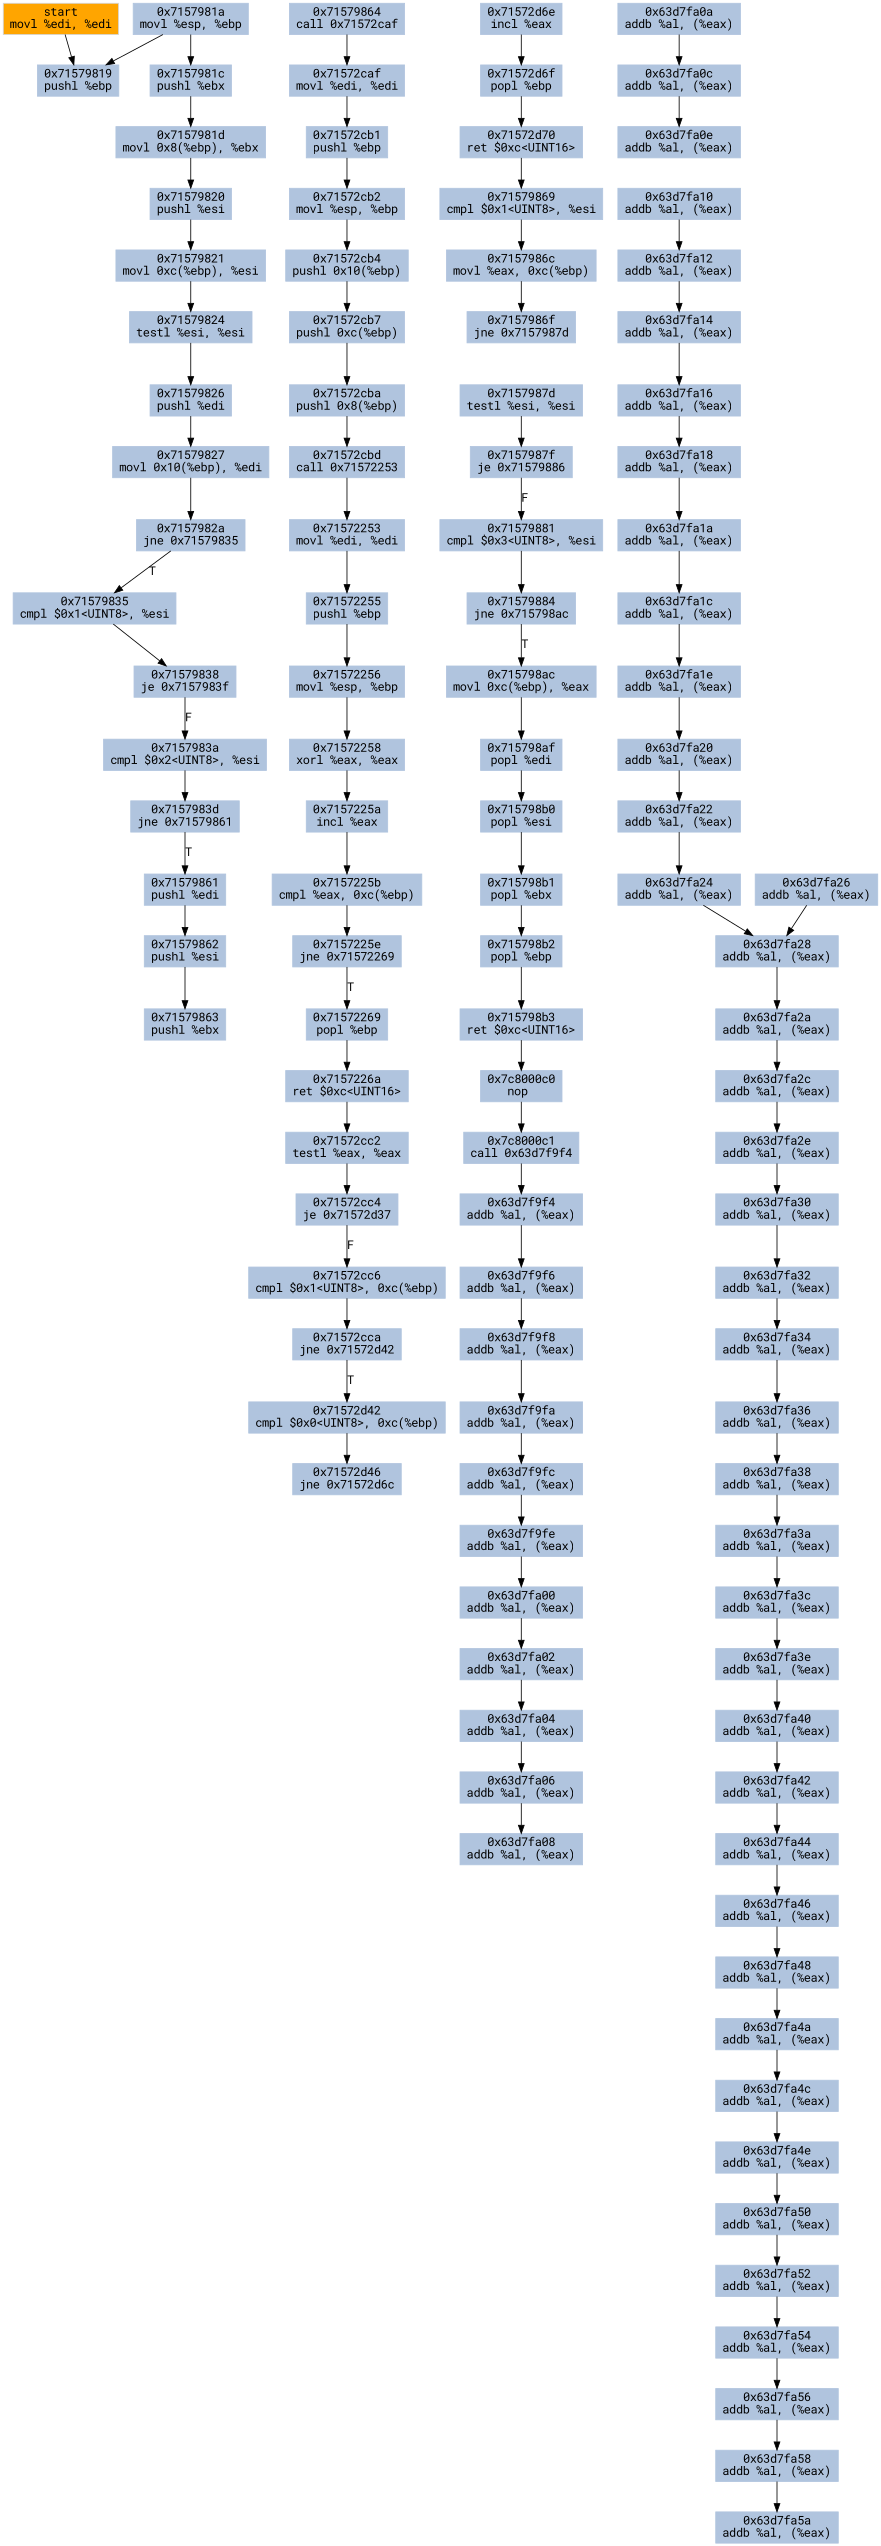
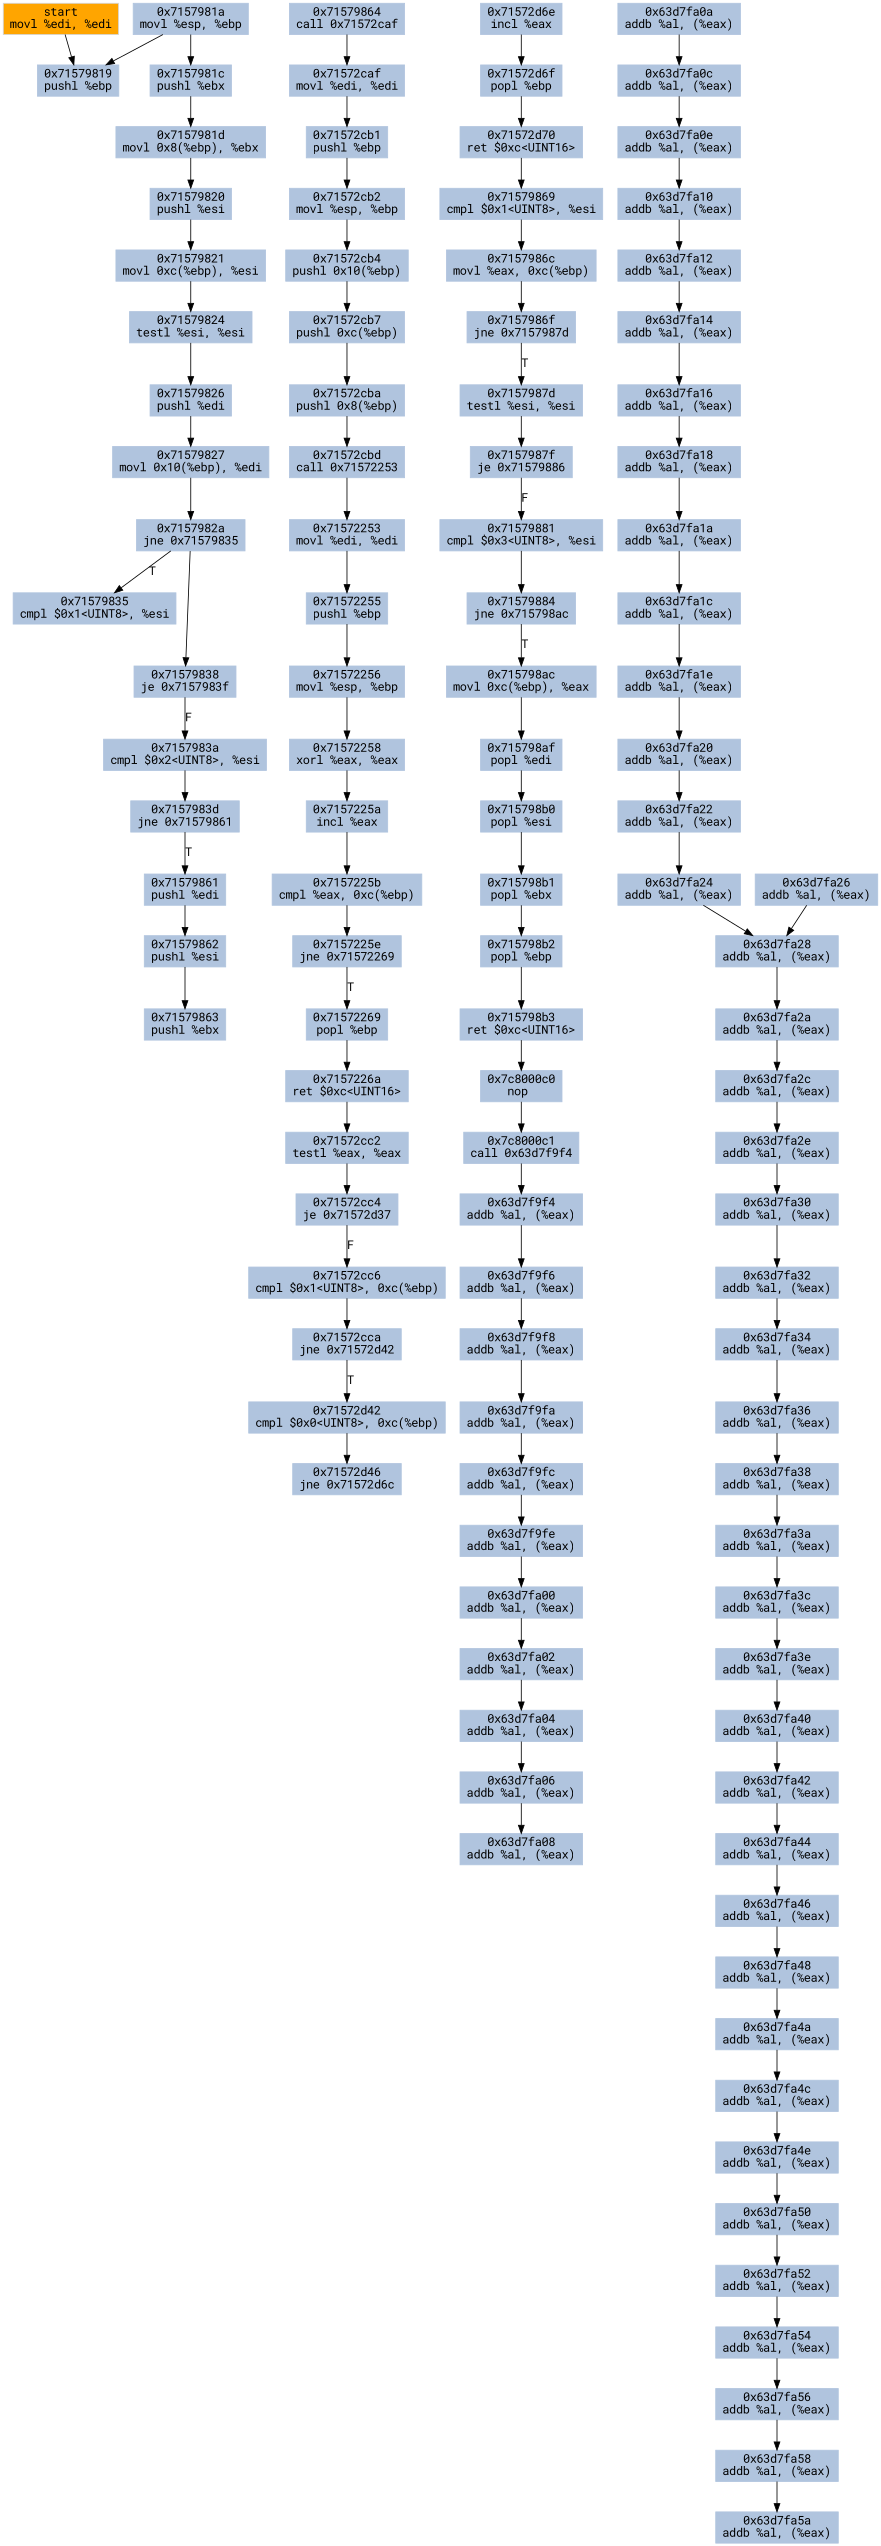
edge "0x63d7fa0e addb %al, (%eax)" -> "0x63d7fa10 addb %al, (%eax)": added
edge "0x7157986f jne 0x7157987d" -> "0x7157987d testl %esi, %esi": added, label "T"
edge "0x71579835 cmpl $0x1<UINT8>, %esi" -> "0x71579838 je 0x7157983f": now "0x7157982a jne 0x71579835" -> "0x71579838 je 0x7157983f"
